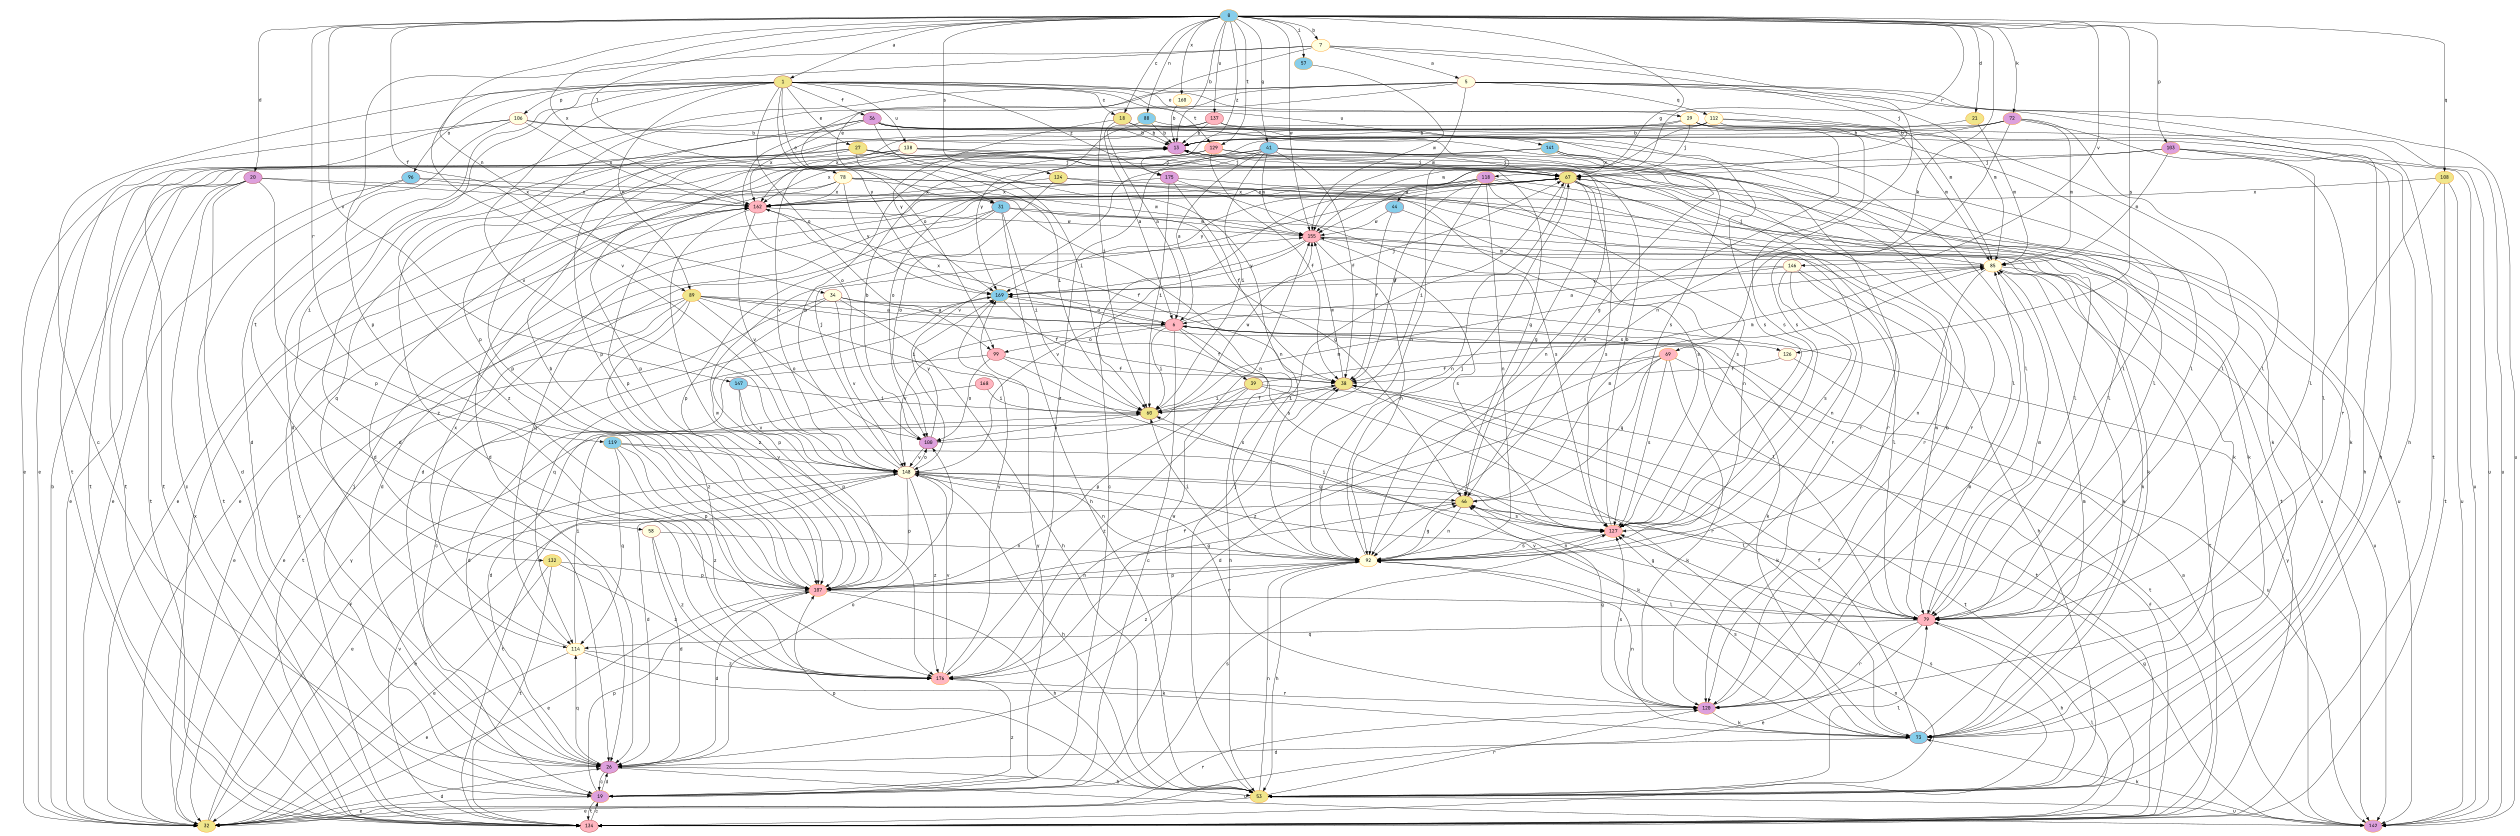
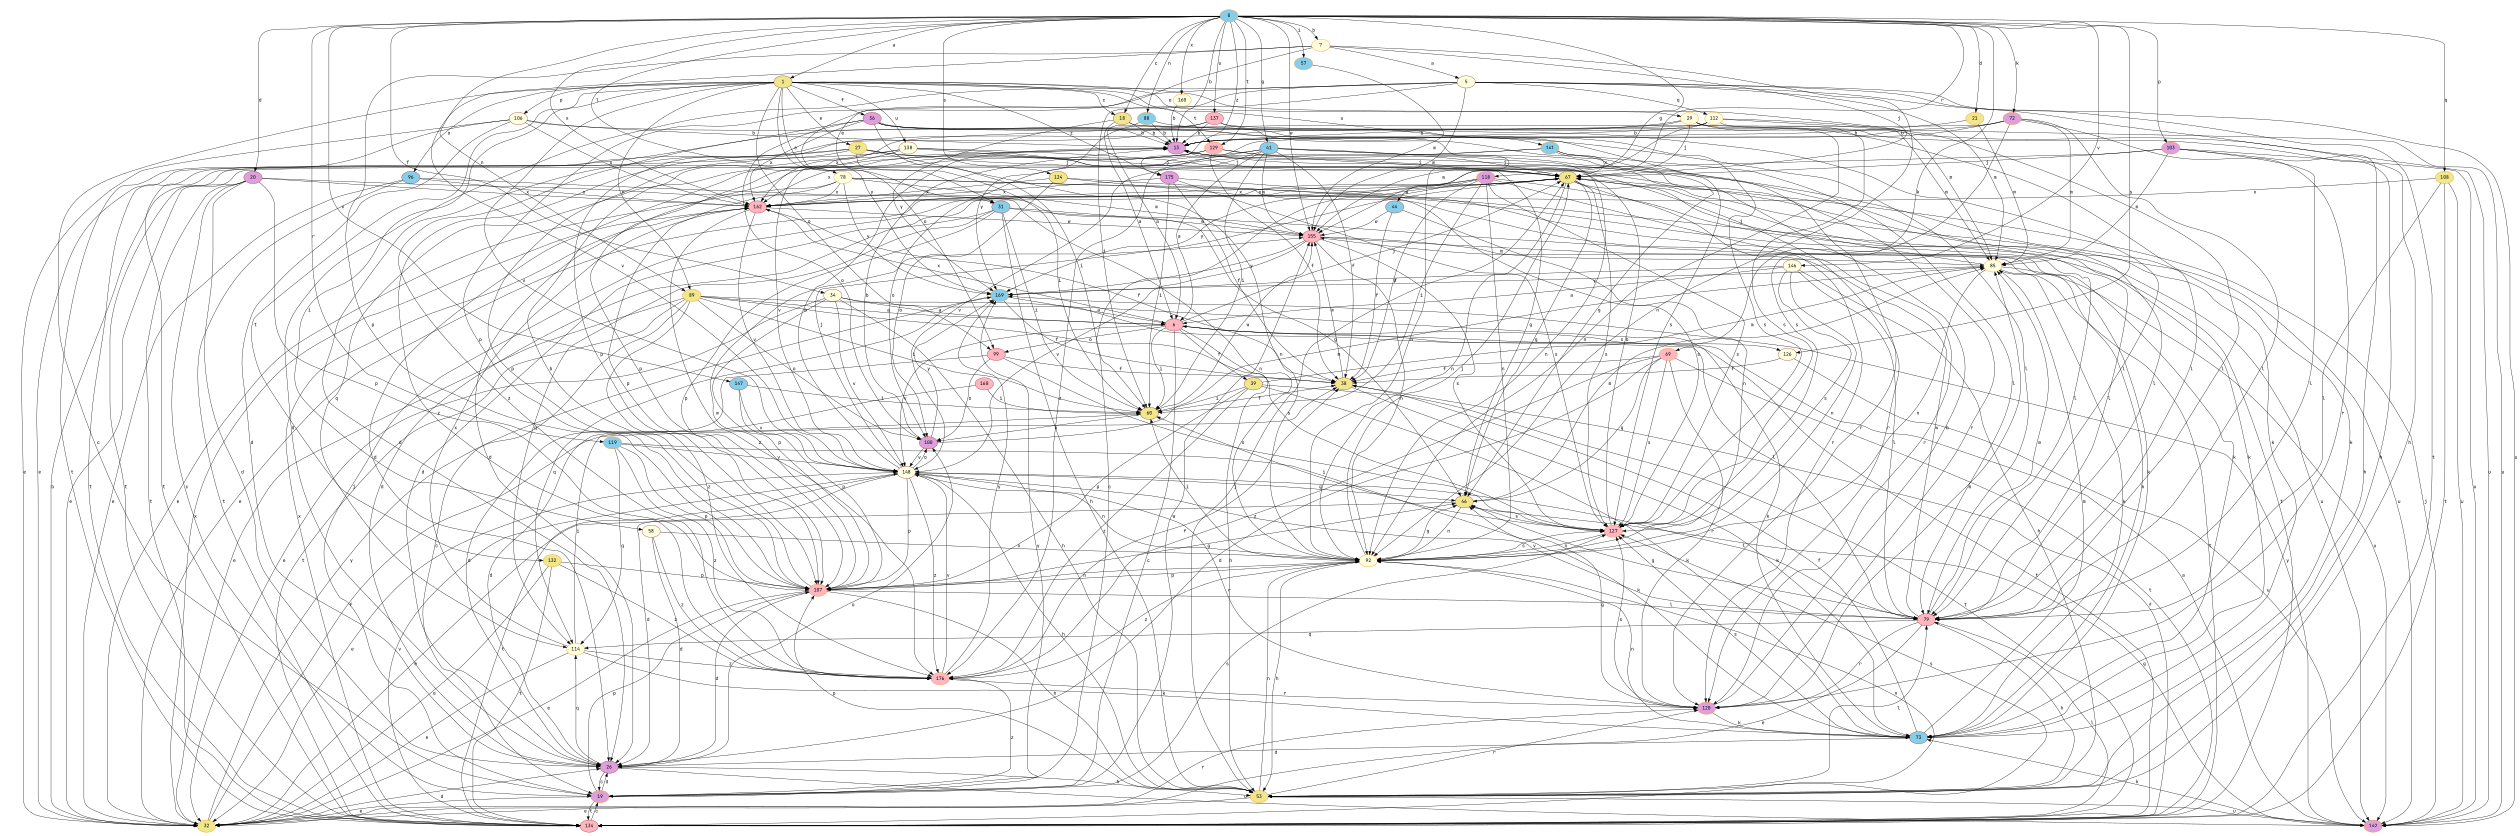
edge "142" -> "67": added, label "j"
edge "38" -> "60": removed, label "i"
